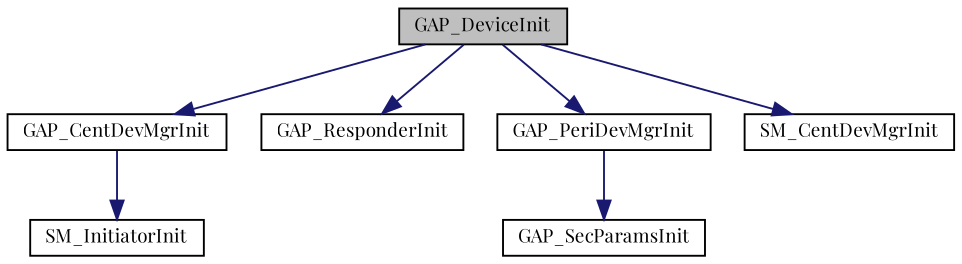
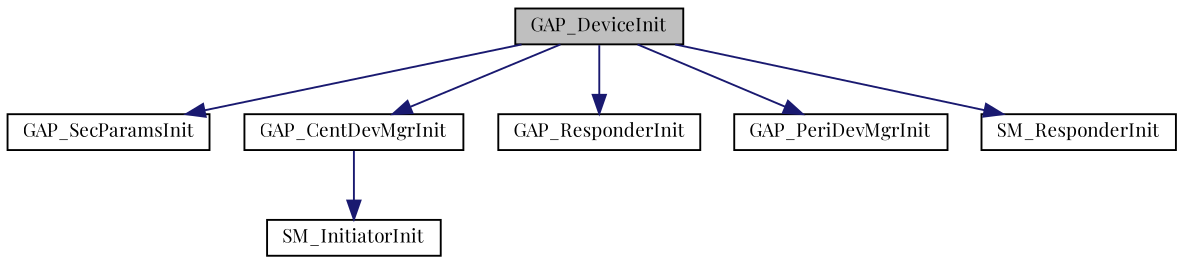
node "SM_CentDevMgrInit": label "SM_CentDevMgrInit" -> "SM_ResponderInit"
edge "GAP_PeriDevMgrInit" -> "GAP_SecParamsInit": now "GAP_DeviceInit" -> "GAP_SecParamsInit"
